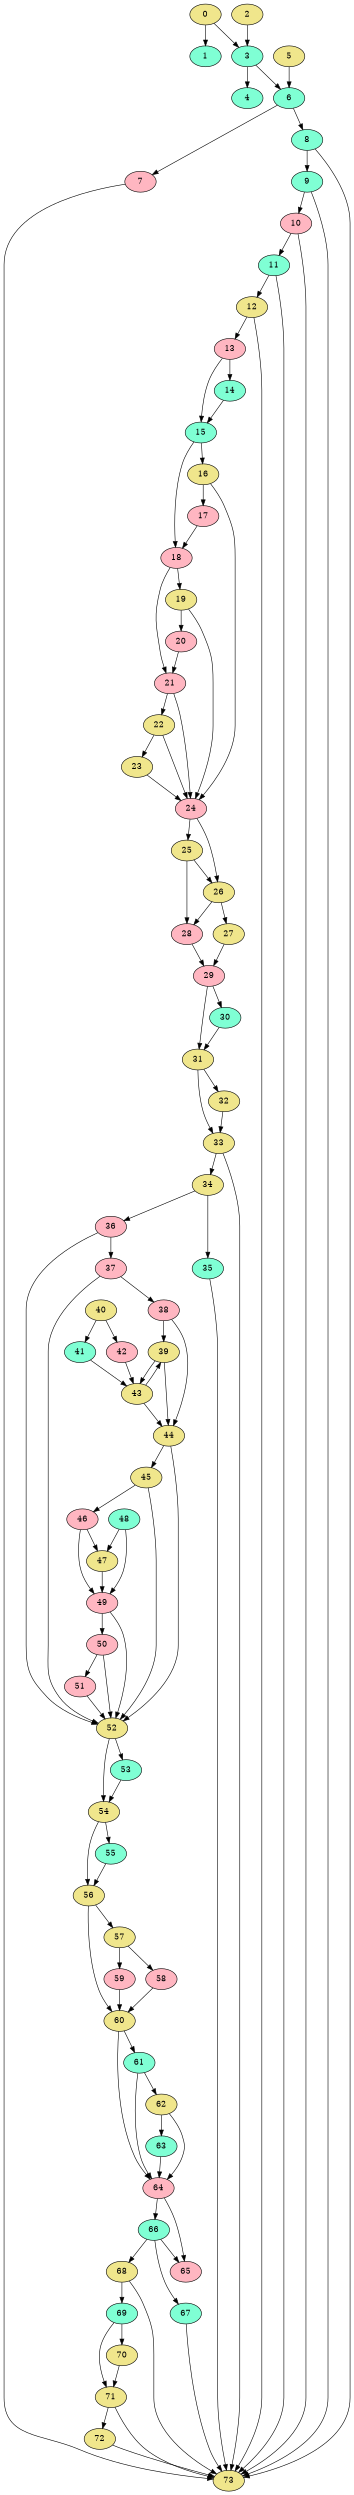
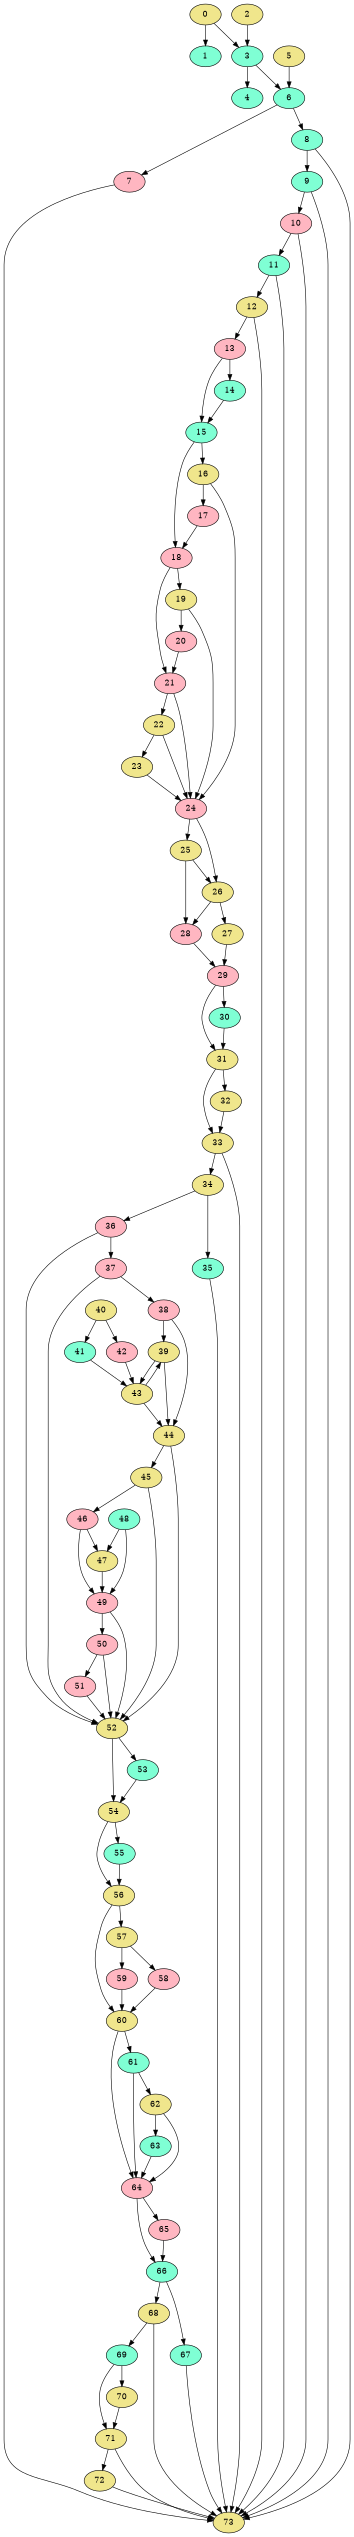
edge "66" -> "65": reversed
